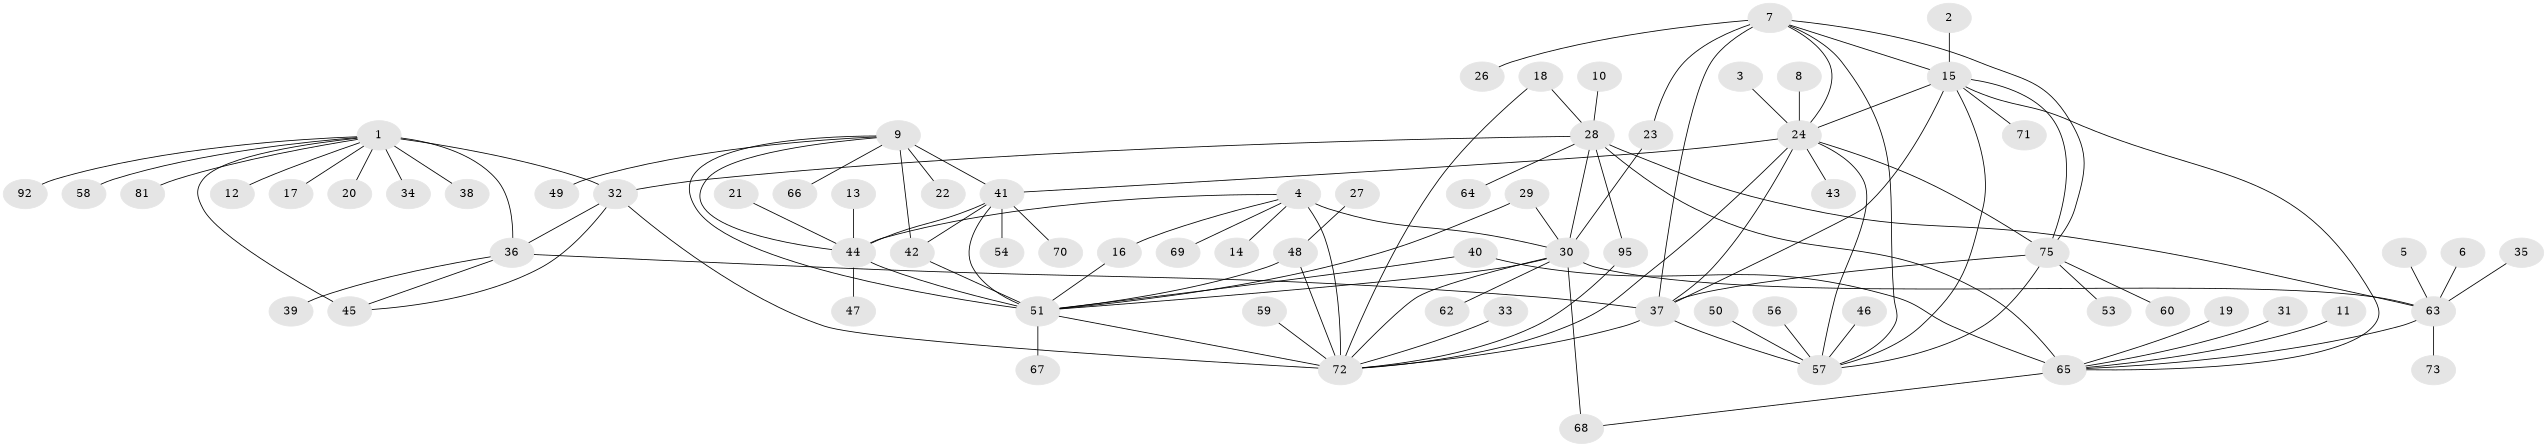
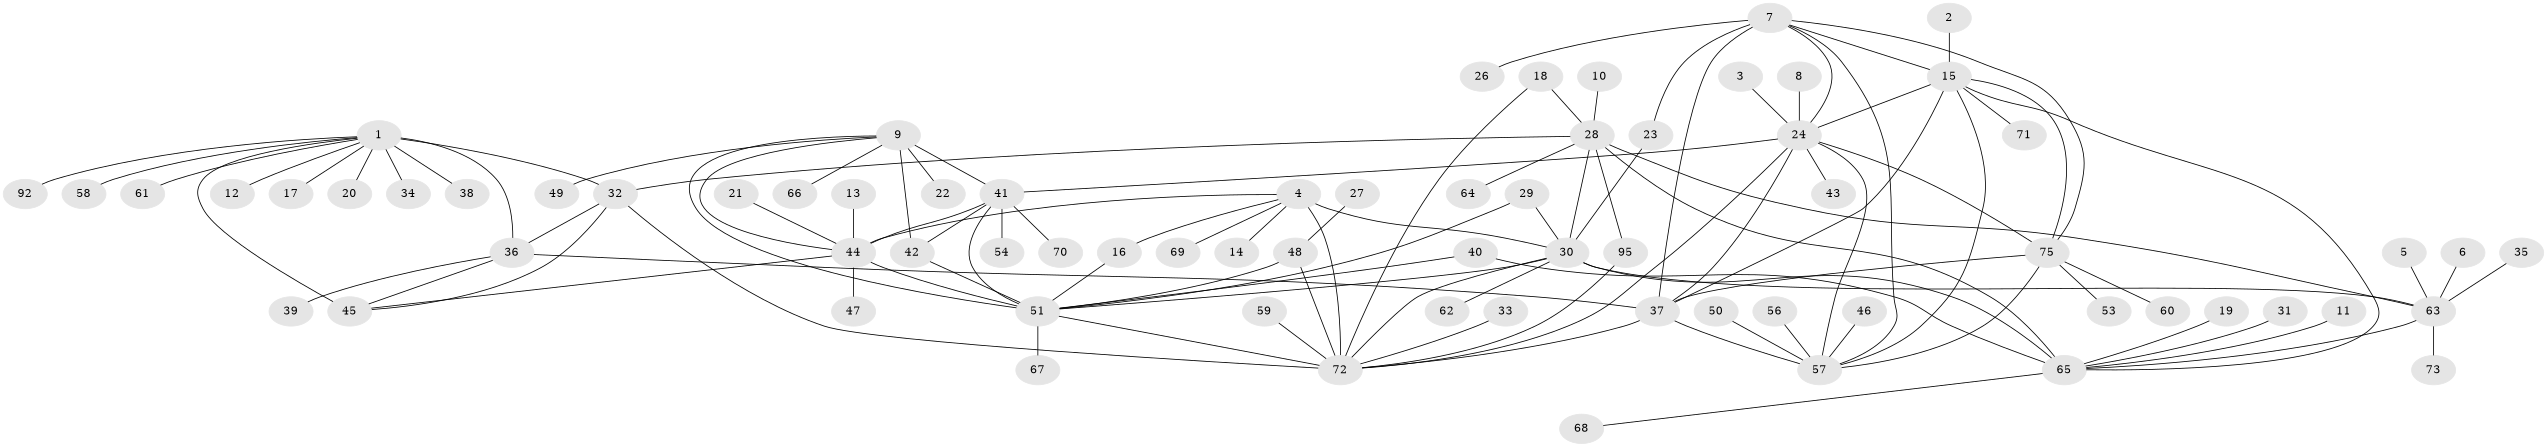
node "81": label "81" -> "61"
edge "44" -- "45": added
edge "30" -- "68": now "30" -- "65"
